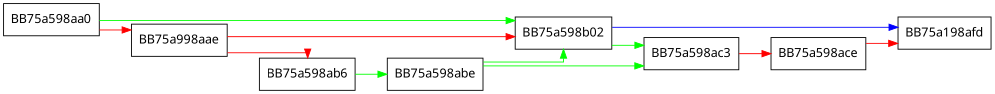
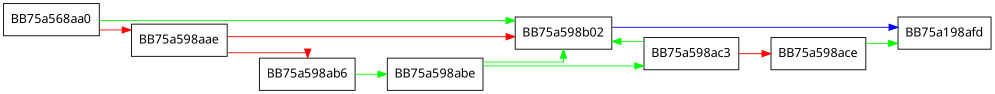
node "BB75a598aa0": label "BB75a598aa0" -> "BB75a568aa0"
node "BB75a998aae": label "BB75a998aae" -> "BB75a598aae"
edge "BB75a598ace" -> "BB75a198afd": color red -> green
edge "BB75a598b02" -> "BB75a598ac3": reversed
